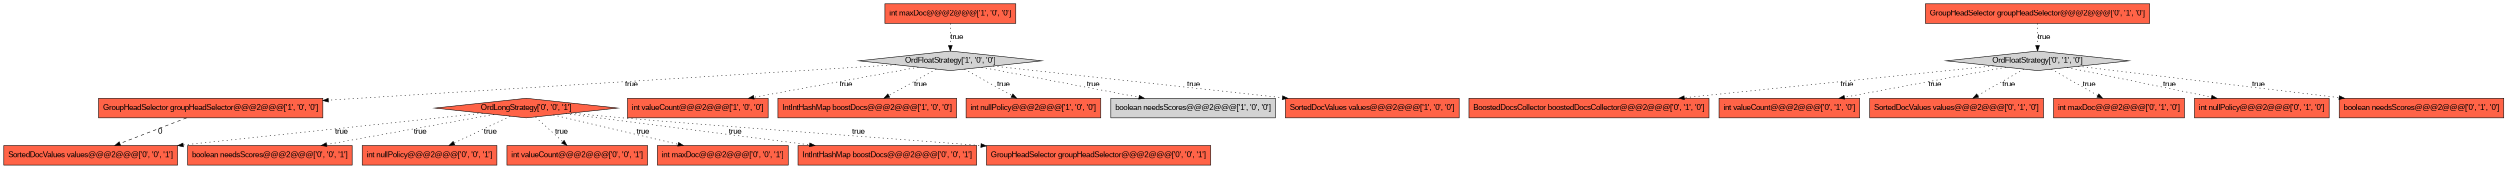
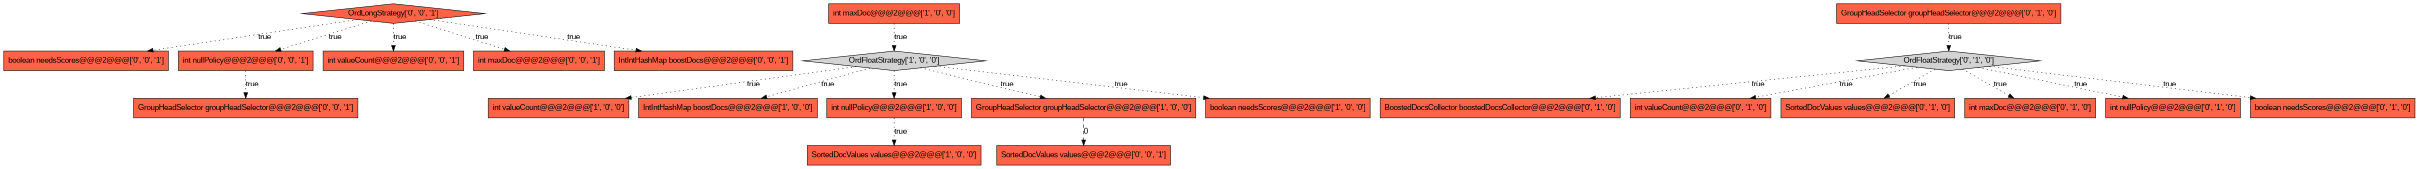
edge "OrdFloatStrategy['1', '0', '0']" -> "SortedDocValues values@@@2@@@['1', '0', '0']": now "int nullPolicy@@@2@@@['1', '0', '0']" -> "SortedDocValues values@@@2@@@['1', '0', '0']"
node "boolean needsScores@@@2@@@['1', '0', '0']": fillcolor lightgray -> tomato
edge "OrdLongStrategy['0', '0', '1']" -> "SortedDocValues values@@@2@@@['0', '0', '1']": removed, label "true"
edge "OrdLongStrategy['0', '0', '1']" -> "GroupHeadSelector groupHeadSelector@@@2@@@['0', '0', '1']": now "int nullPolicy@@@2@@@['0', '0', '1']" -> "GroupHeadSelector groupHeadSelector@@@2@@@['0', '0', '1']"
